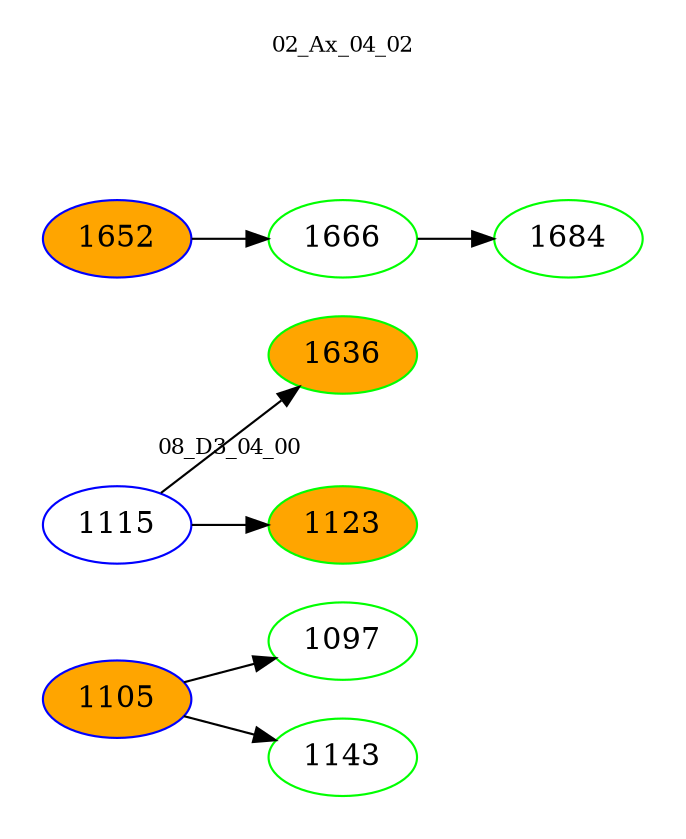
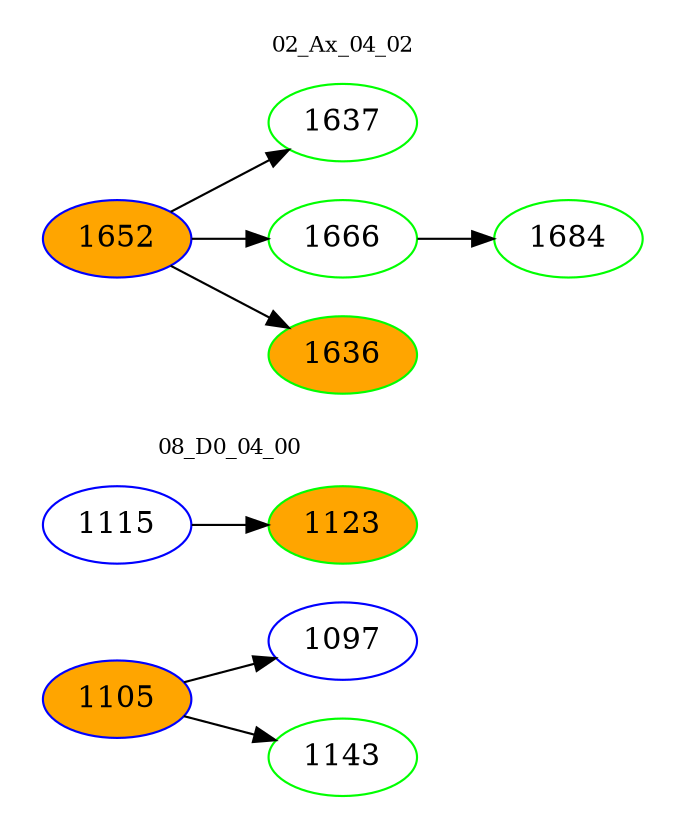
node "1637": added
edge "1115" -> "1636": now "1652" -> "1636"
cluster "08_D3_04_00": label "08_D3_04_00" -> "08_D0_04_00"
node "1097": color green -> blue
